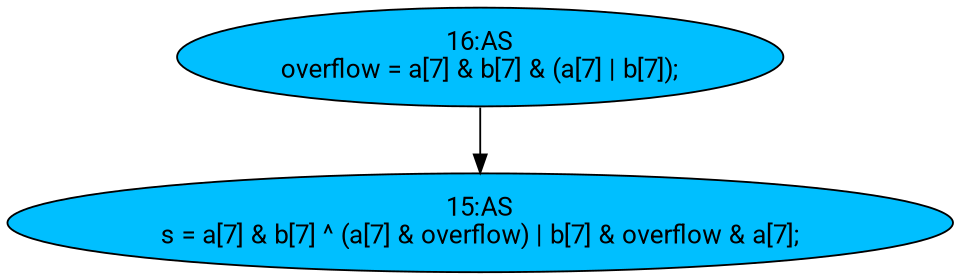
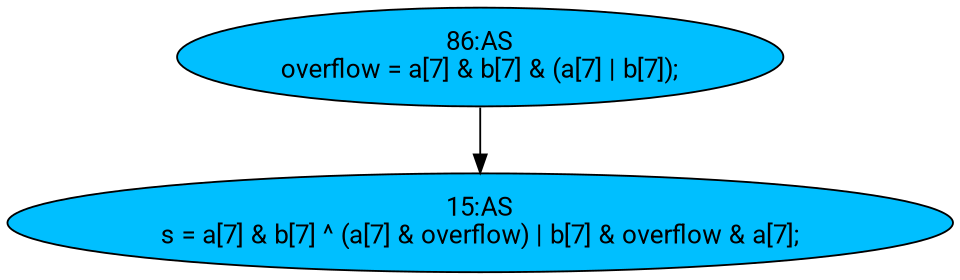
node "16:AS overflow = a[7] & b[7] & (a[7] | b[7]);": label "16:AS overflow = a[7] & b[7] & (a[7] | b[7]);" -> "86:AS overflow = a[7] & b[7] & (a[7] | b[7]);"
